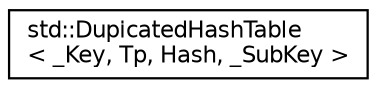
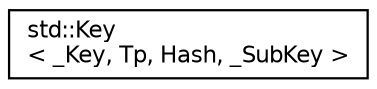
node "std::DupicatedHashTable < _Key, Tp, Hash, _SubKey >": label "std::DupicatedHashTable < _Key, Tp, Hash, _SubKey >" -> "std::Key < _Key, Tp, Hash, _SubKey >"
